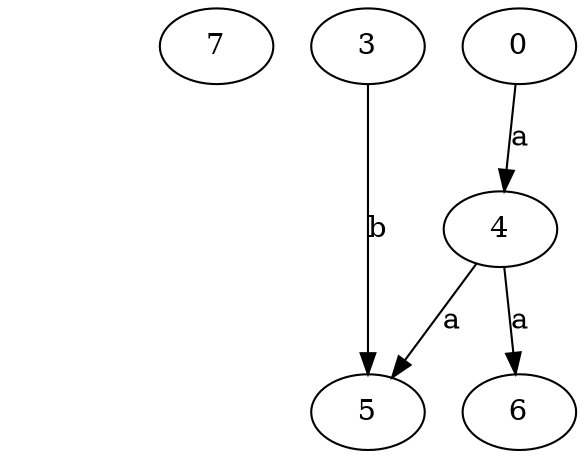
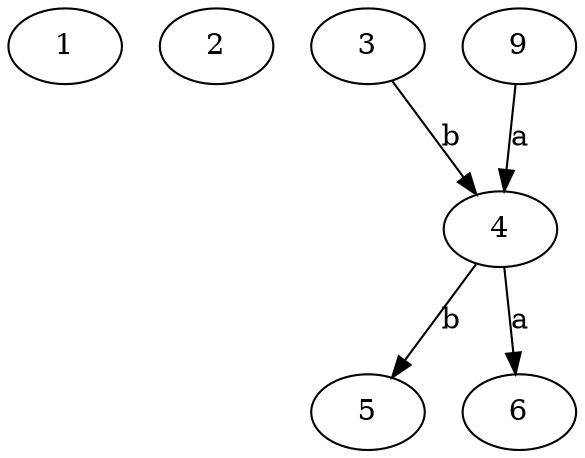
node "1": added
node "7": label "7" -> "2"
node "0": label "0" -> "9"
edge "3" -> "5": now "3" -> "4"
edge "4" -> "5": label "a" -> "b"
